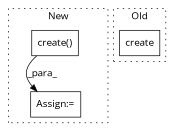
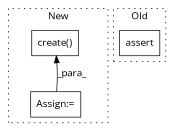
node "create": label "create" -> "assert"
edge "create()" -> "Assign:=": reversed
